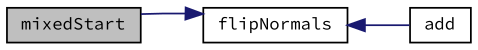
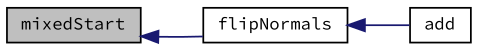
edge "mixedStart" -> "flipNormals": reversed
